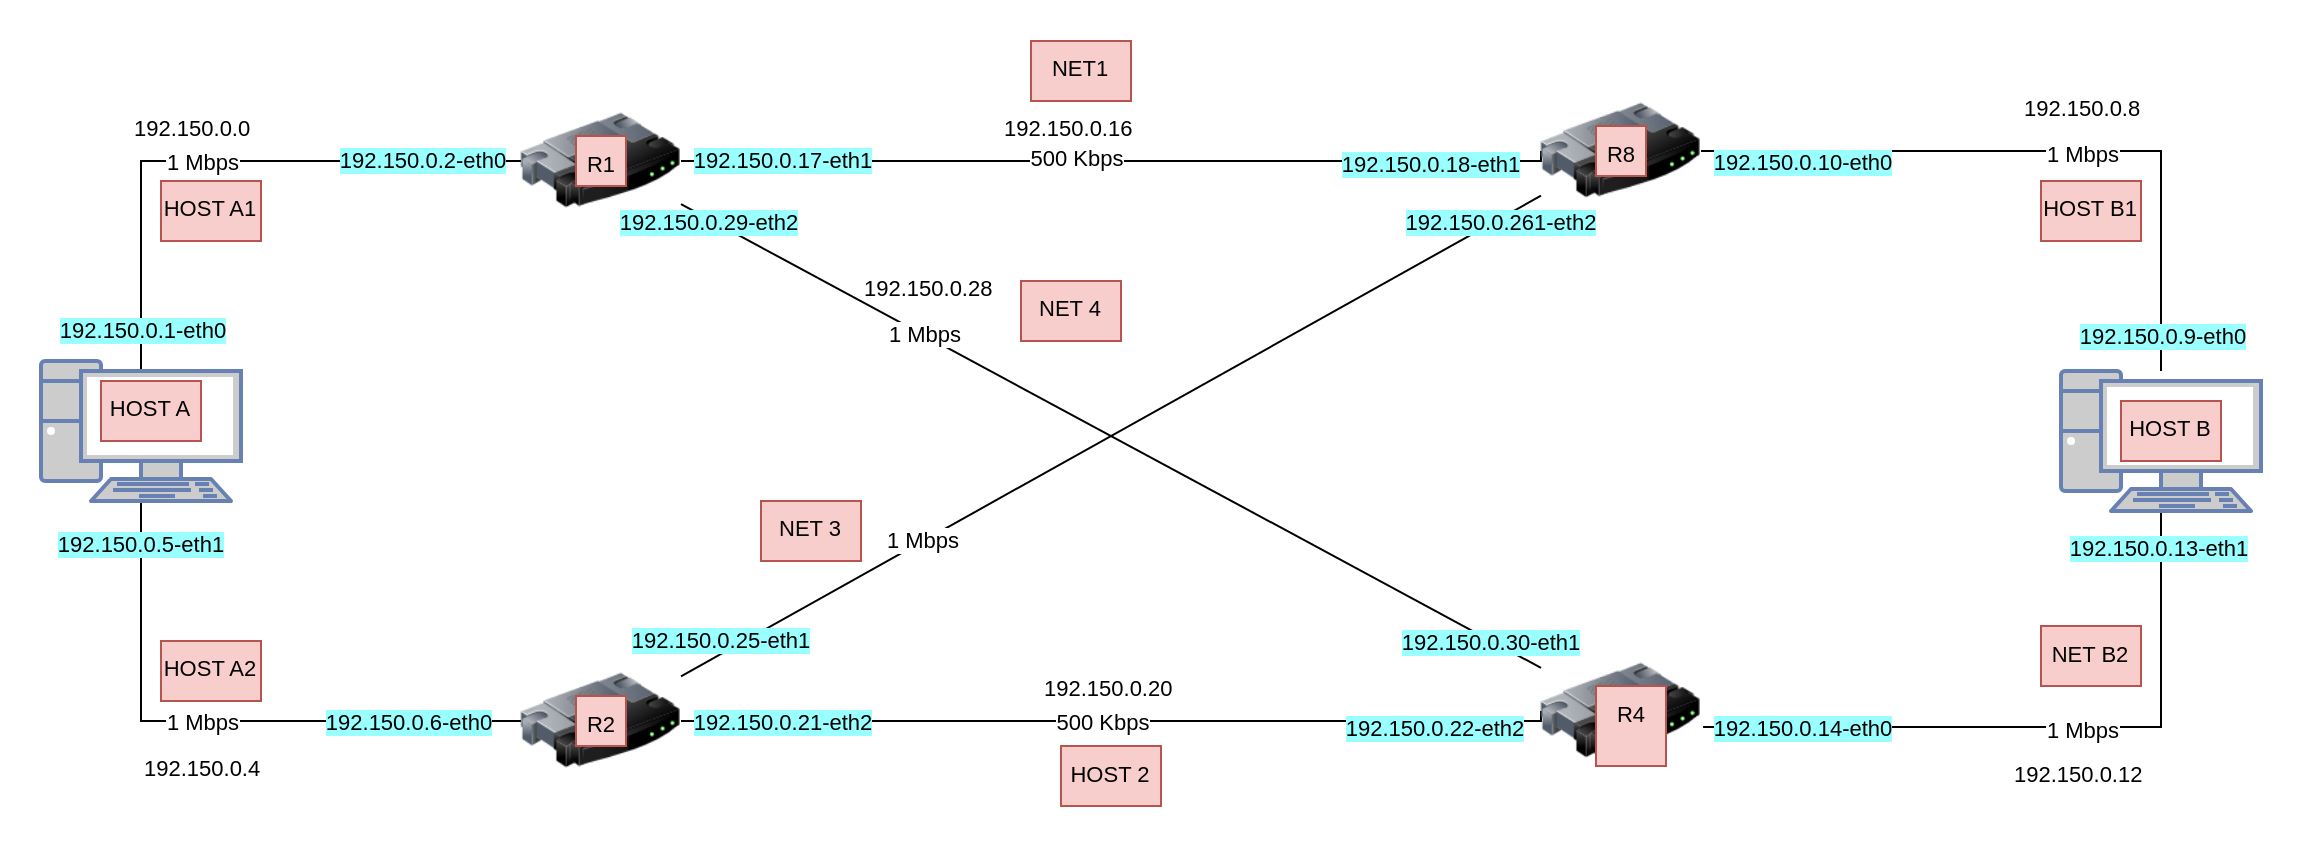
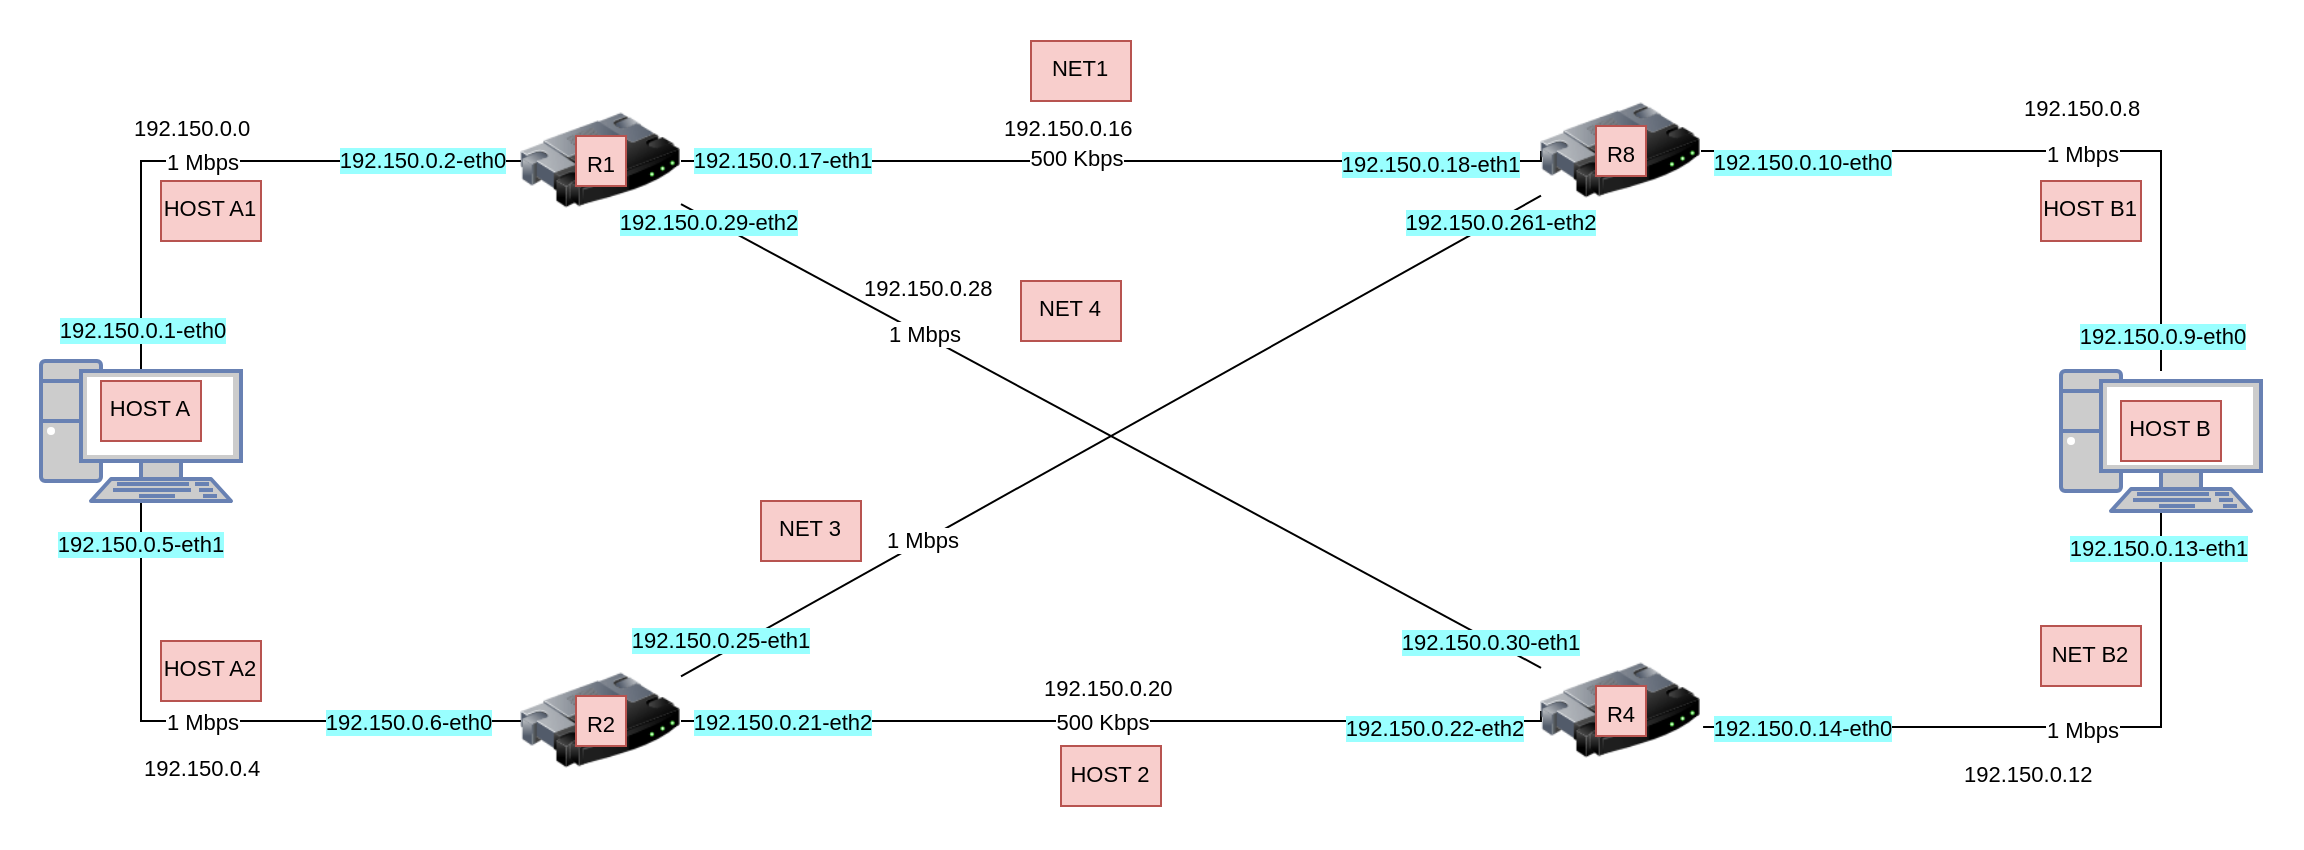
node "R4": size 70x80 -> 50x50
node "192.150.0.12": moved (2091, 776) -> (2041, 776)
